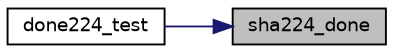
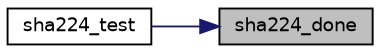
node "done224_test": label "done224_test" -> "sha224_test"
